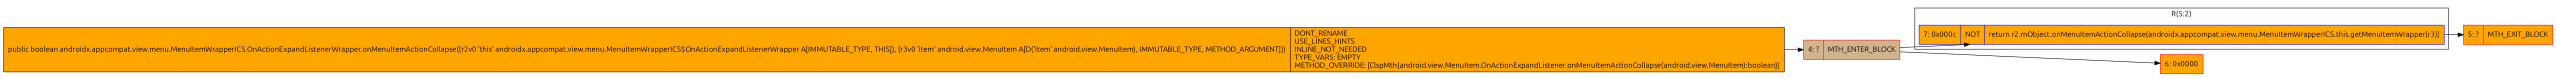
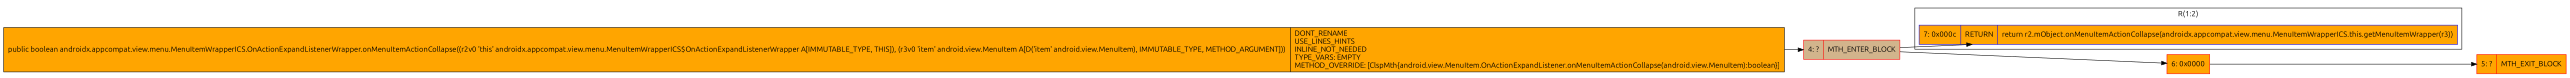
cluster "R(5:2)": label "R(5:2)" -> "R(1:2)"
node "7: 0x000c": text "NOT" -> "RETURN"
edge "7: 0x000c" -> "5: ?": now "6: 0x0000" -> "5: ?"
